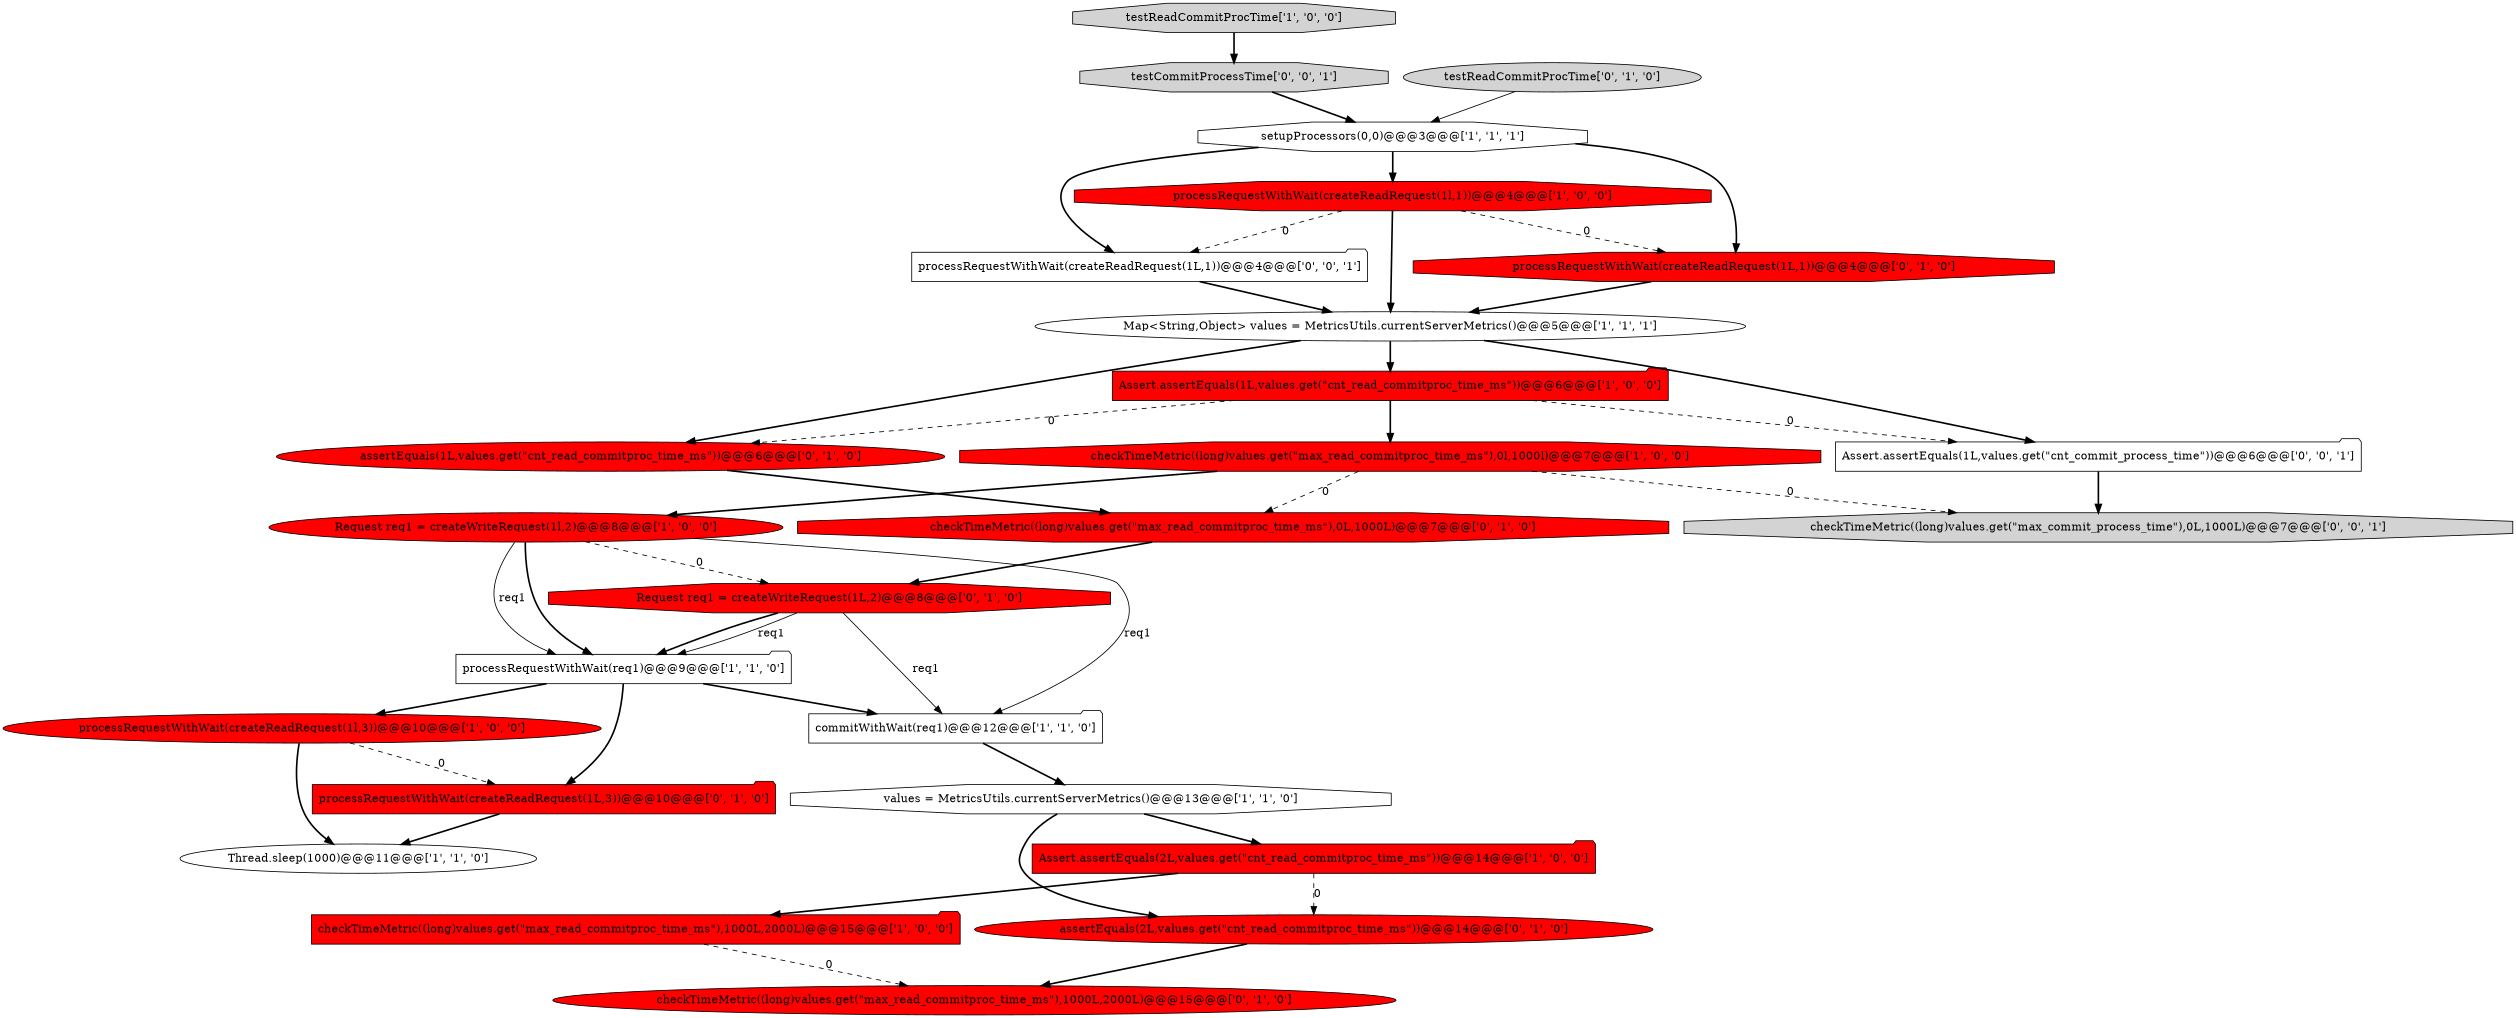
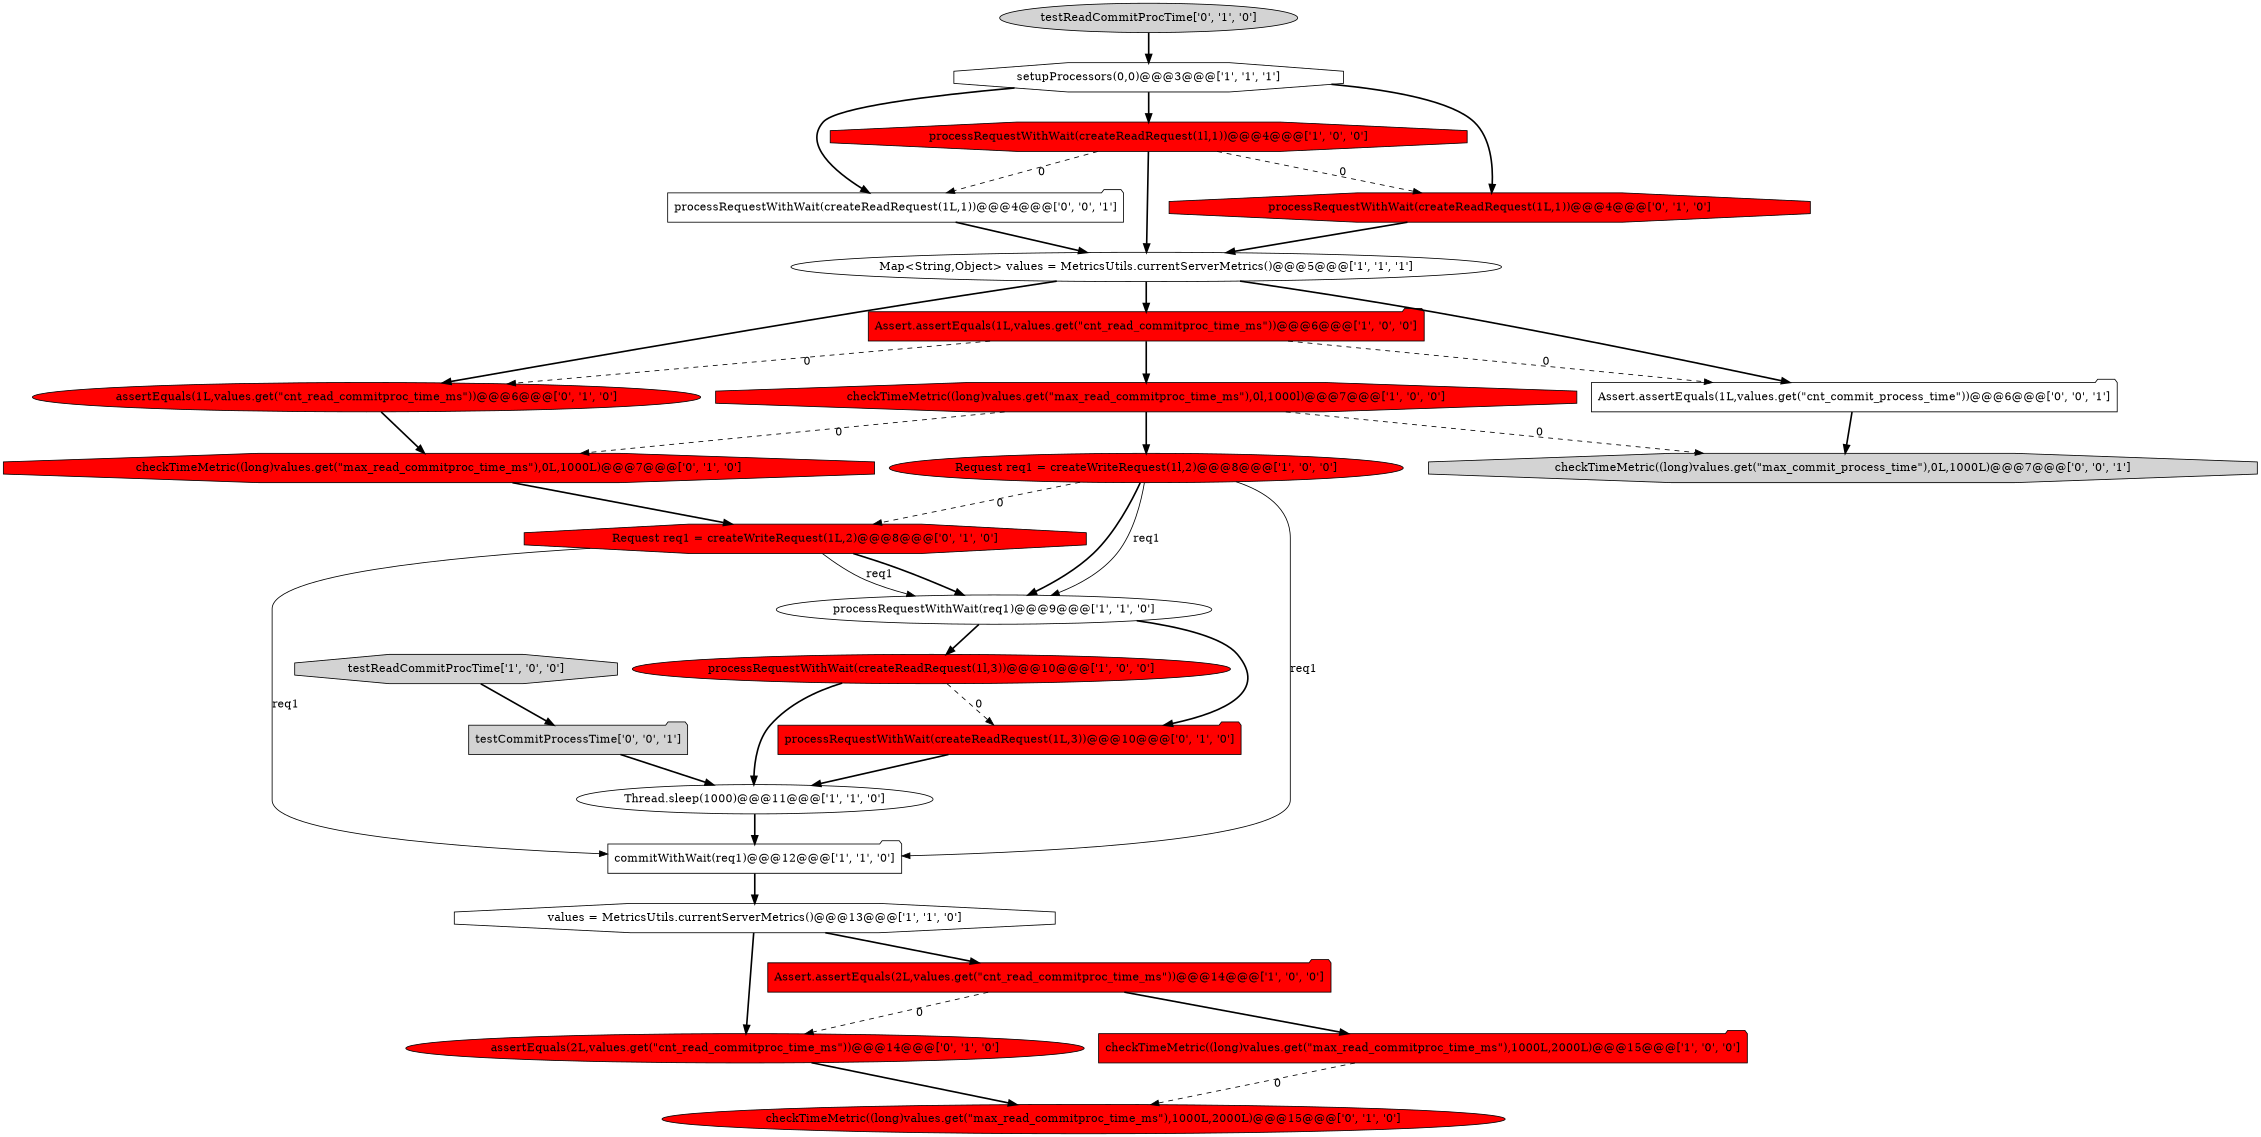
node "testCommitProcessTime['0', '0', '1']": shape octagon -> folder
edge "testReadCommitProcTime['0', '1', '0']" -> "setupProcessors(0,0)@@@3@@@['1', '1', '1']": style solid -> bold
edge "testCommitProcessTime['0', '0', '1']" -> "setupProcessors(0,0)@@@3@@@['1', '1', '1']": now "testCommitProcessTime['0', '0', '1']" -> "Thread.sleep(1000)@@@11@@@['1', '1', '0']"
node "processRequestWithWait(req1)@@@9@@@['1', '1', '0']": shape folder -> ellipse
edge "processRequestWithWait(req1)@@@9@@@['1', '1', '0']" -> "commitWithWait(req1)@@@12@@@['1', '1', '0']": now "Thread.sleep(1000)@@@11@@@['1', '1', '0']" -> "commitWithWait(req1)@@@12@@@['1', '1', '0']"
